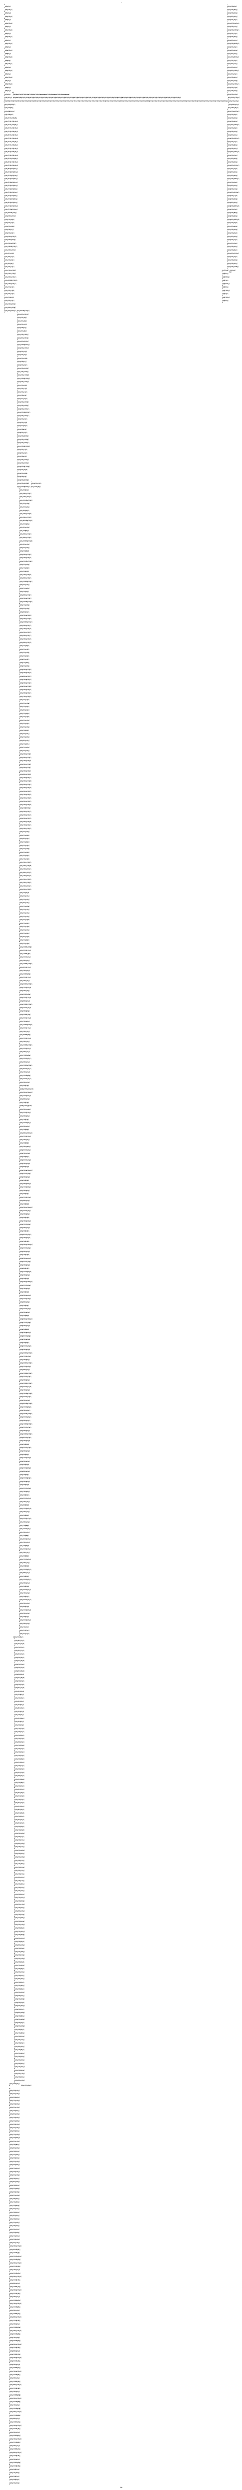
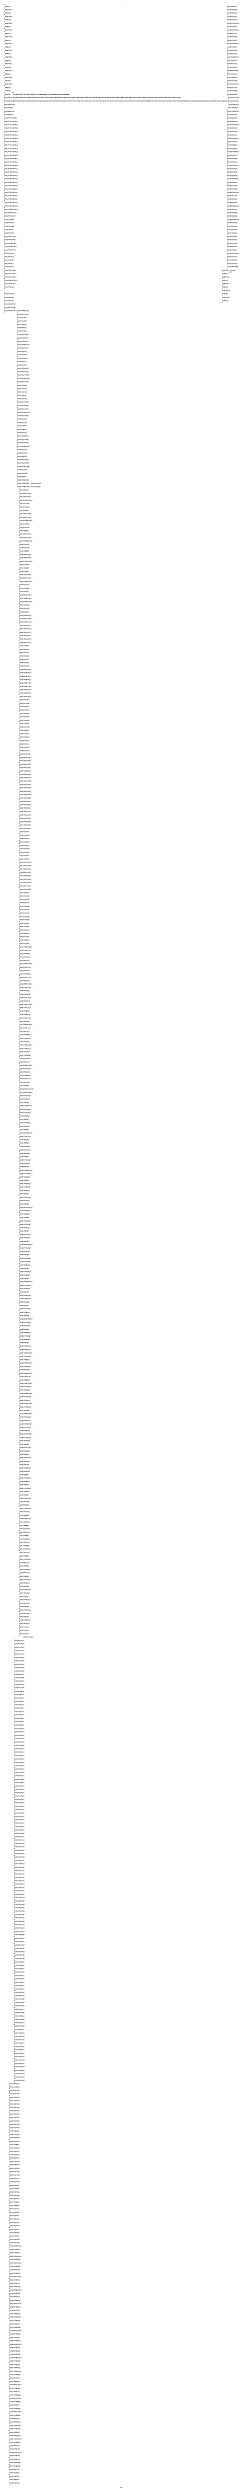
edge "l59" -> "l60": removed, label "[(assign binary_178 (bvor binary_177 input_95))]"
edge "l460" -> "l461": reversed
edge "l592" -> "l594": now "l593" -> "l594"
